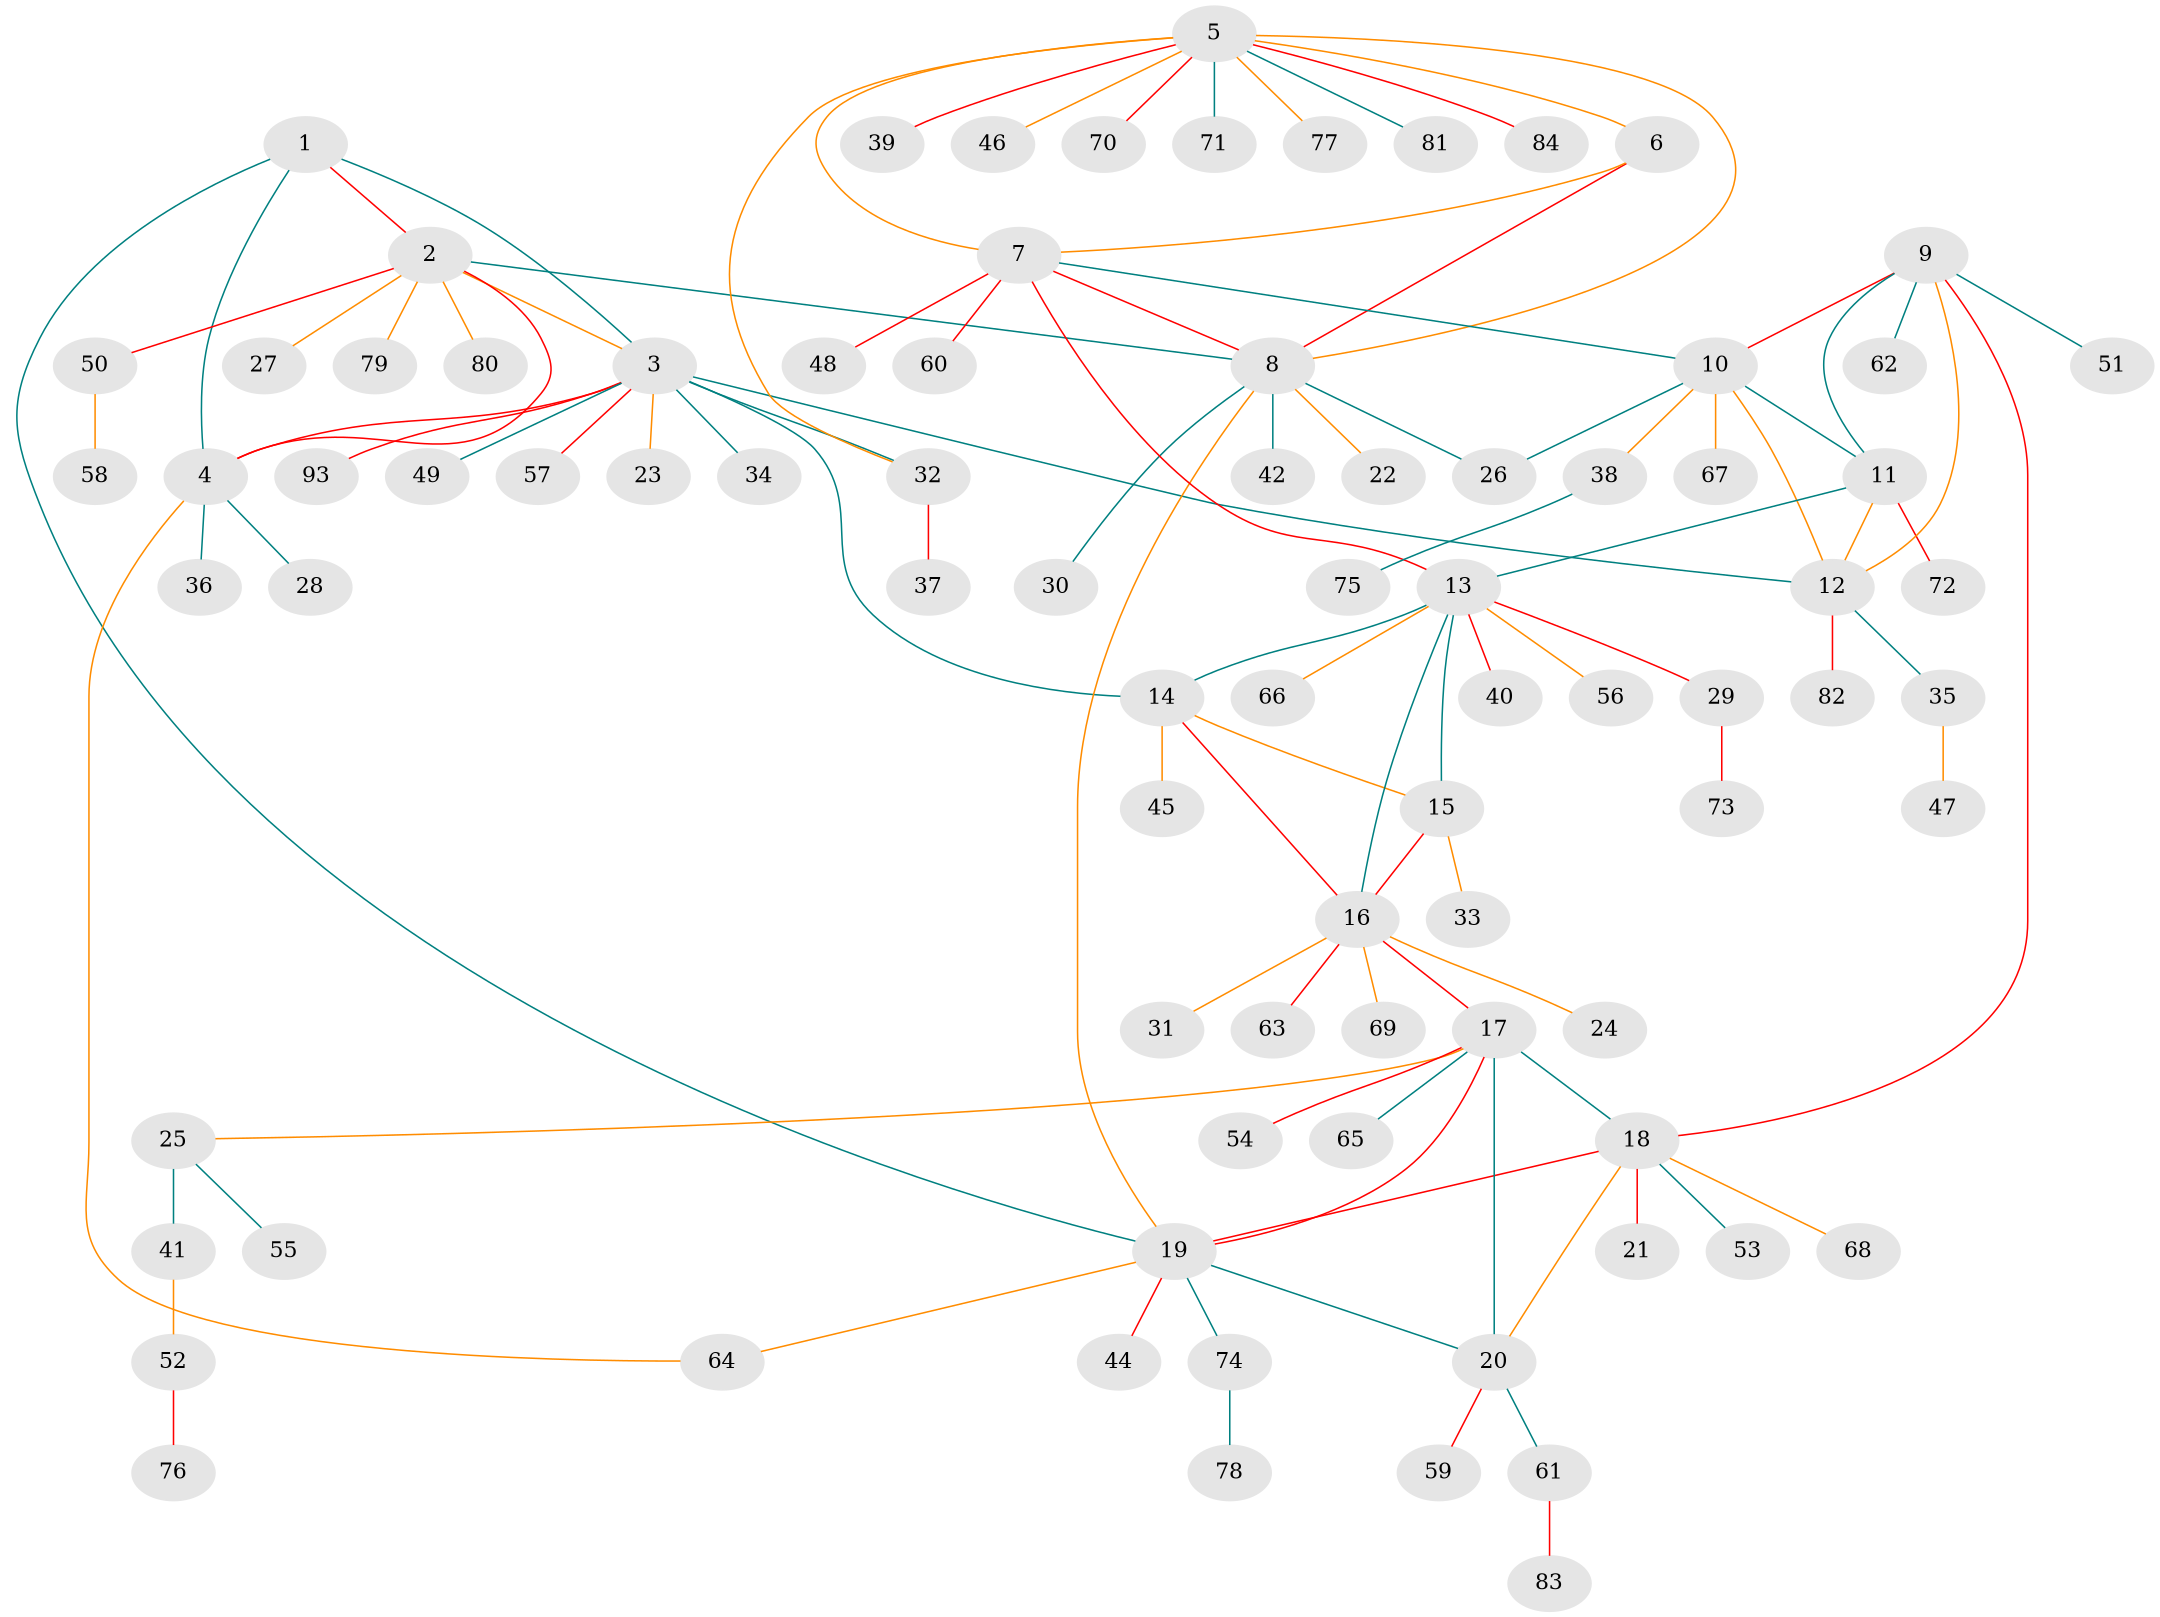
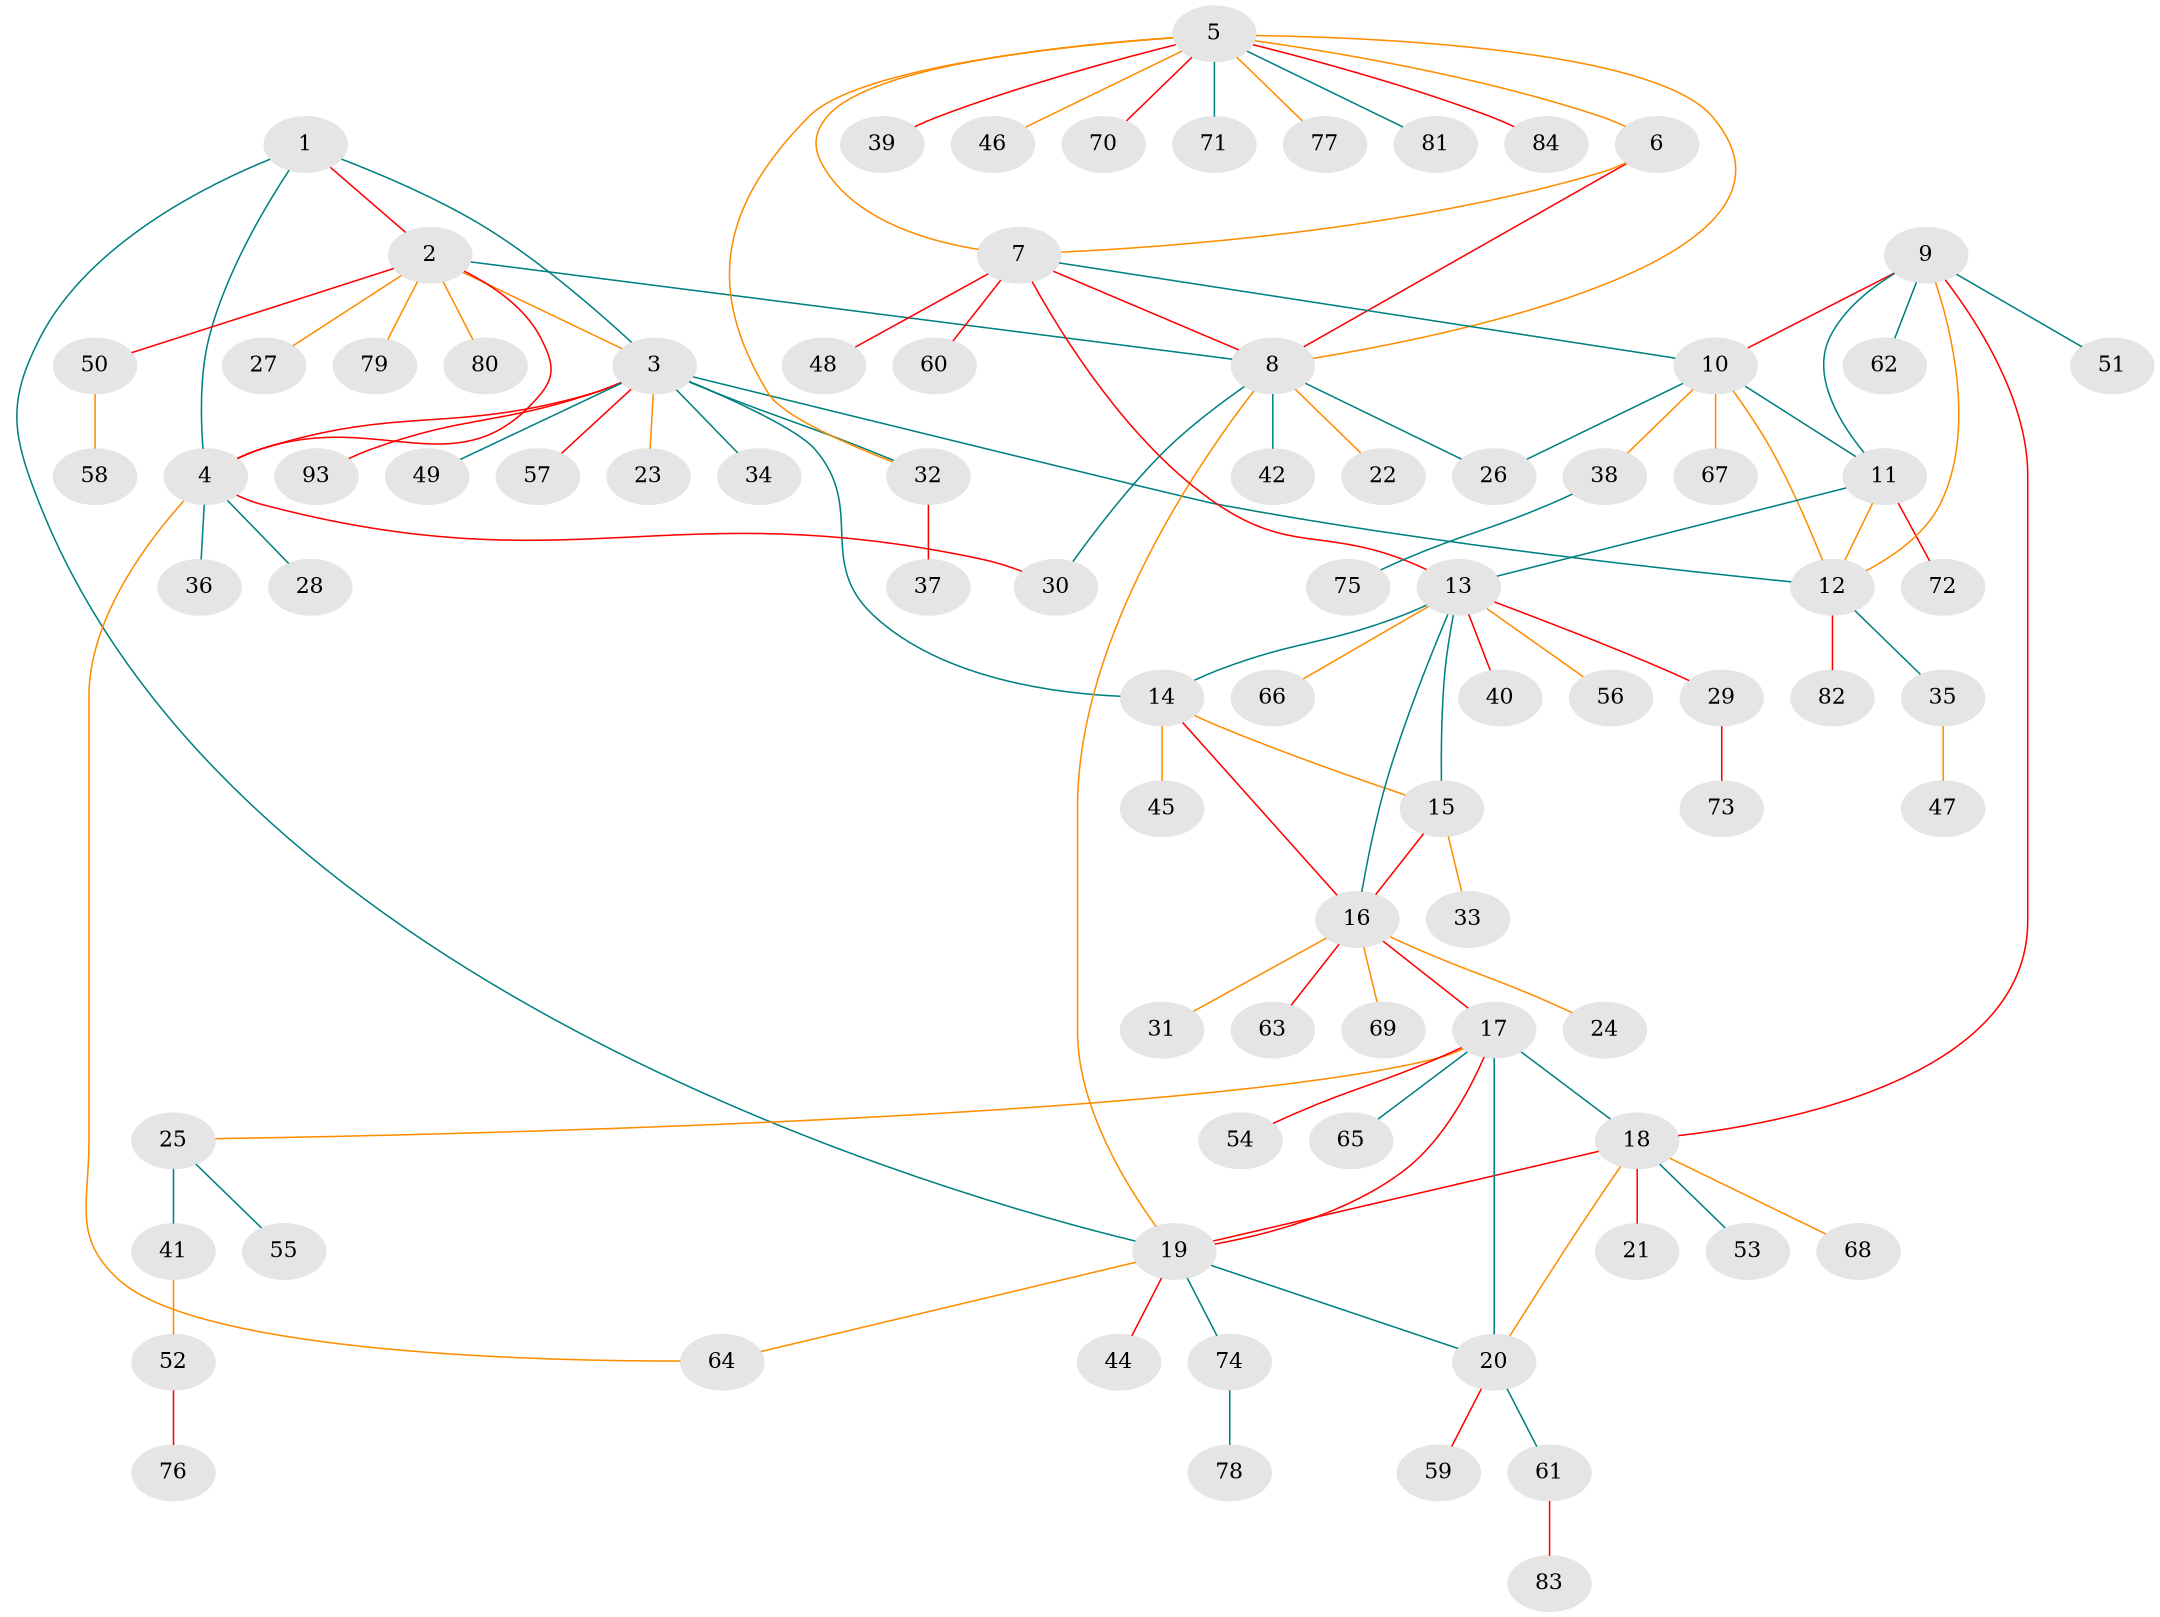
edge "4" -- "30": added
